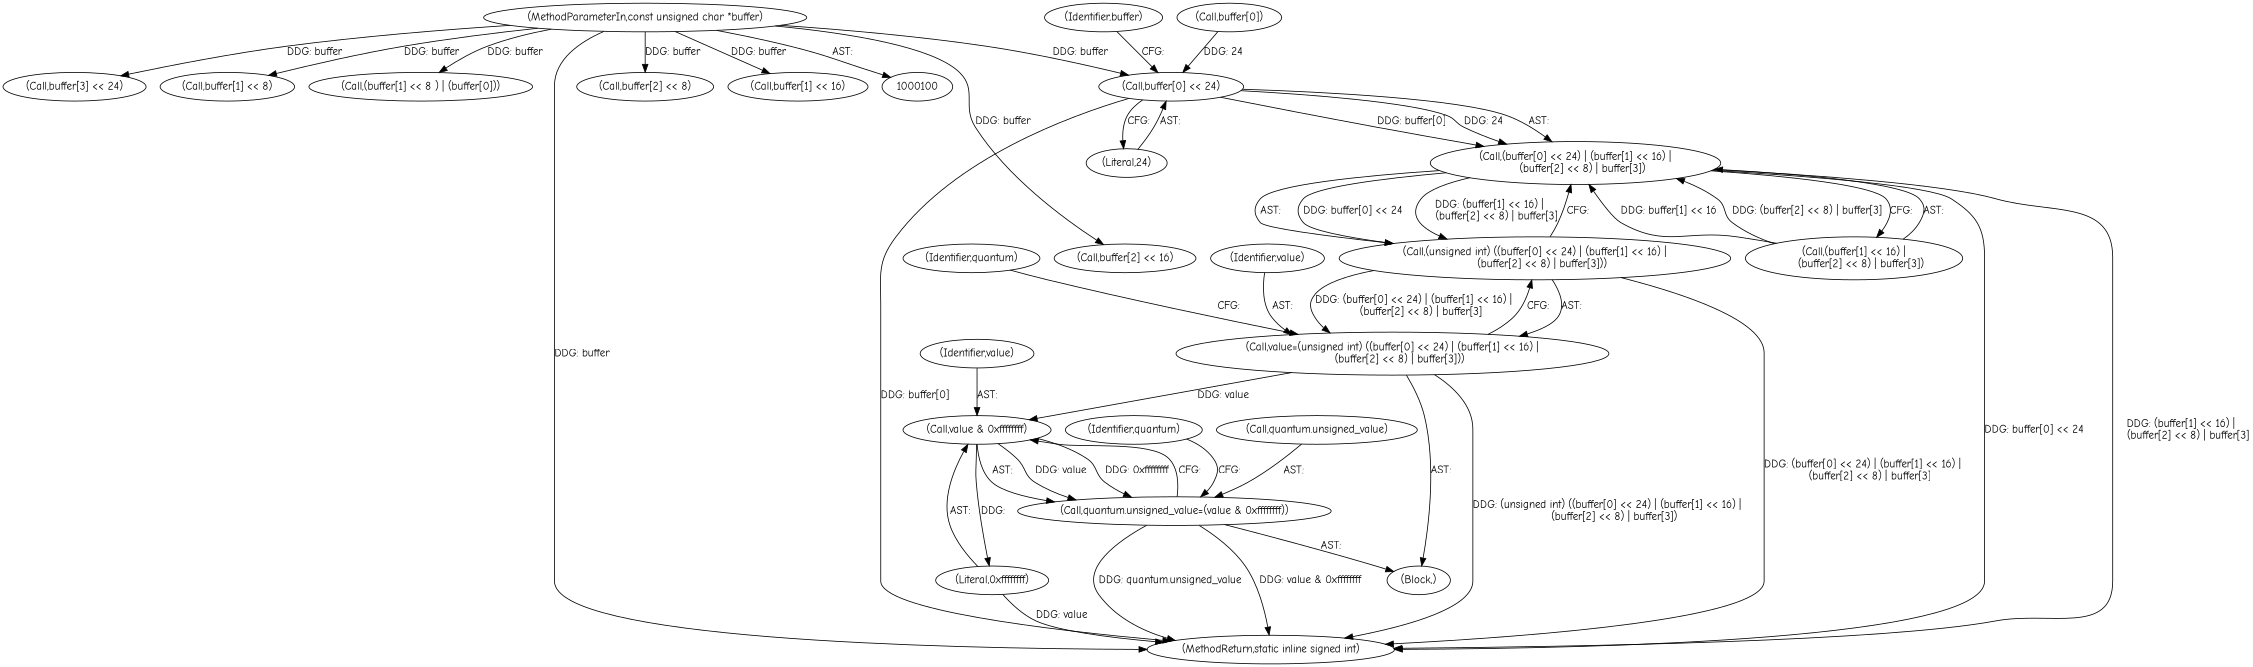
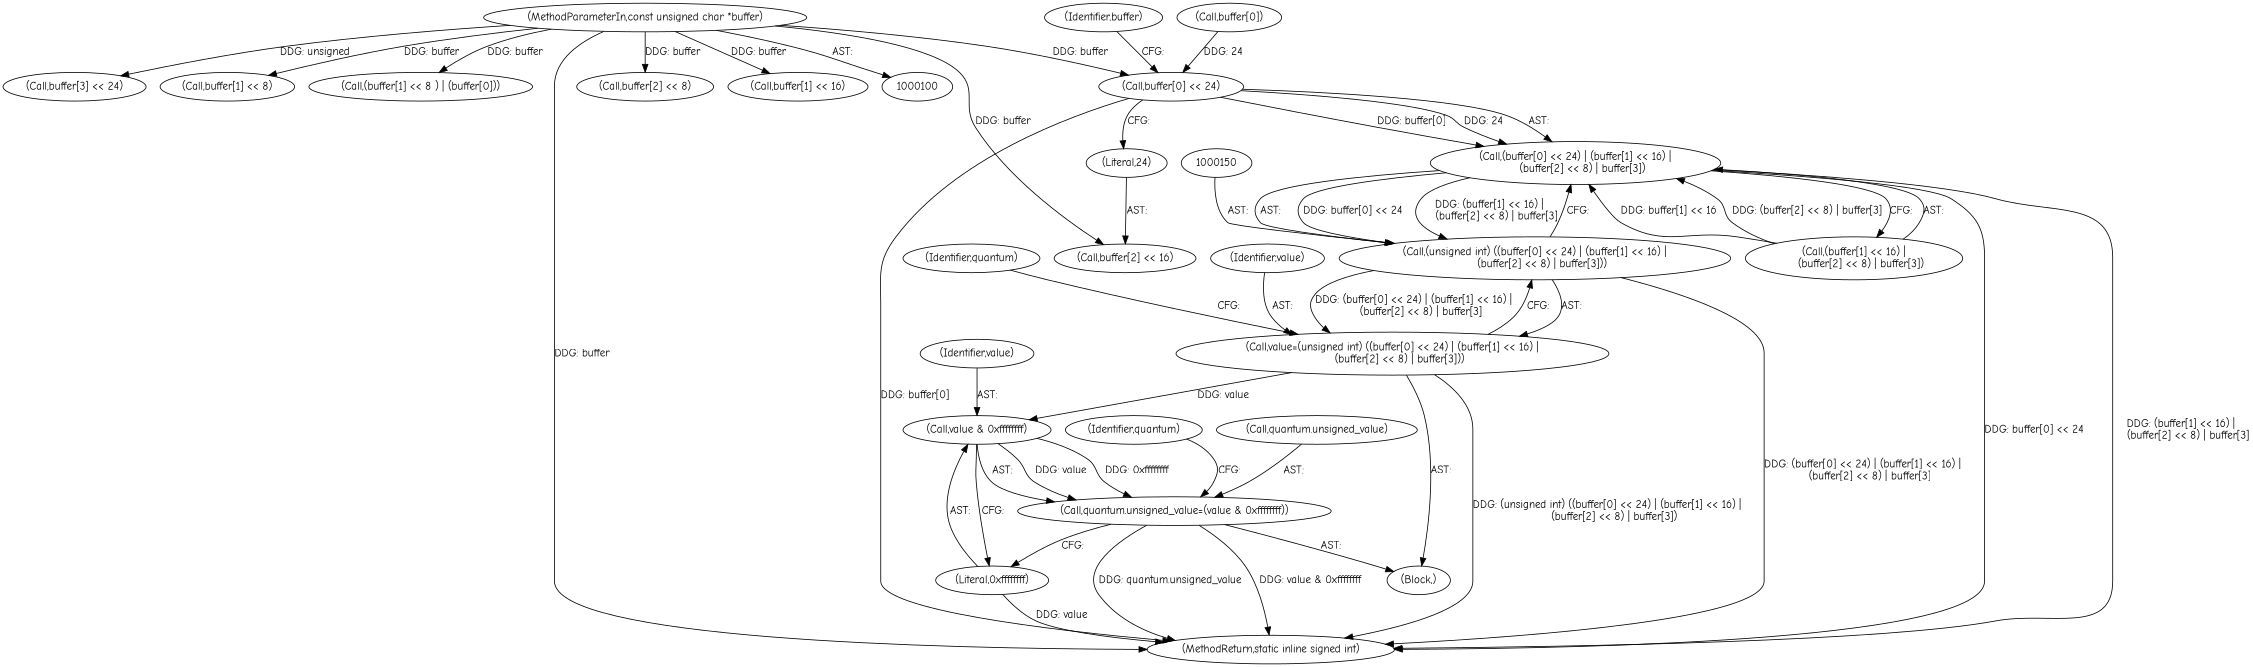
edge "(MethodParameterIn,const unsigned char *buffer)" -> "(Call,buffer[3] << 24)": label "DDG: buffer" -> "DDG: unsigned"
edge "(Literal,24)" -> "(Call,buffer[0] << 24)": now "(Literal,24)" -> "(Call,buffer[2] << 16)"
node "1000150": added
edge "(Call,quantum.unsigned_value=(value & 0xffffffff))" -> "(Call,value & 0xffffffff)": now "(Call,quantum.unsigned_value=(value & 0xffffffff))" -> "(Literal,0xffffffff)"
edge "(Call,value & 0xffffffff)" -> "(Literal,0xffffffff)": label "DDG: " -> "CFG: "
